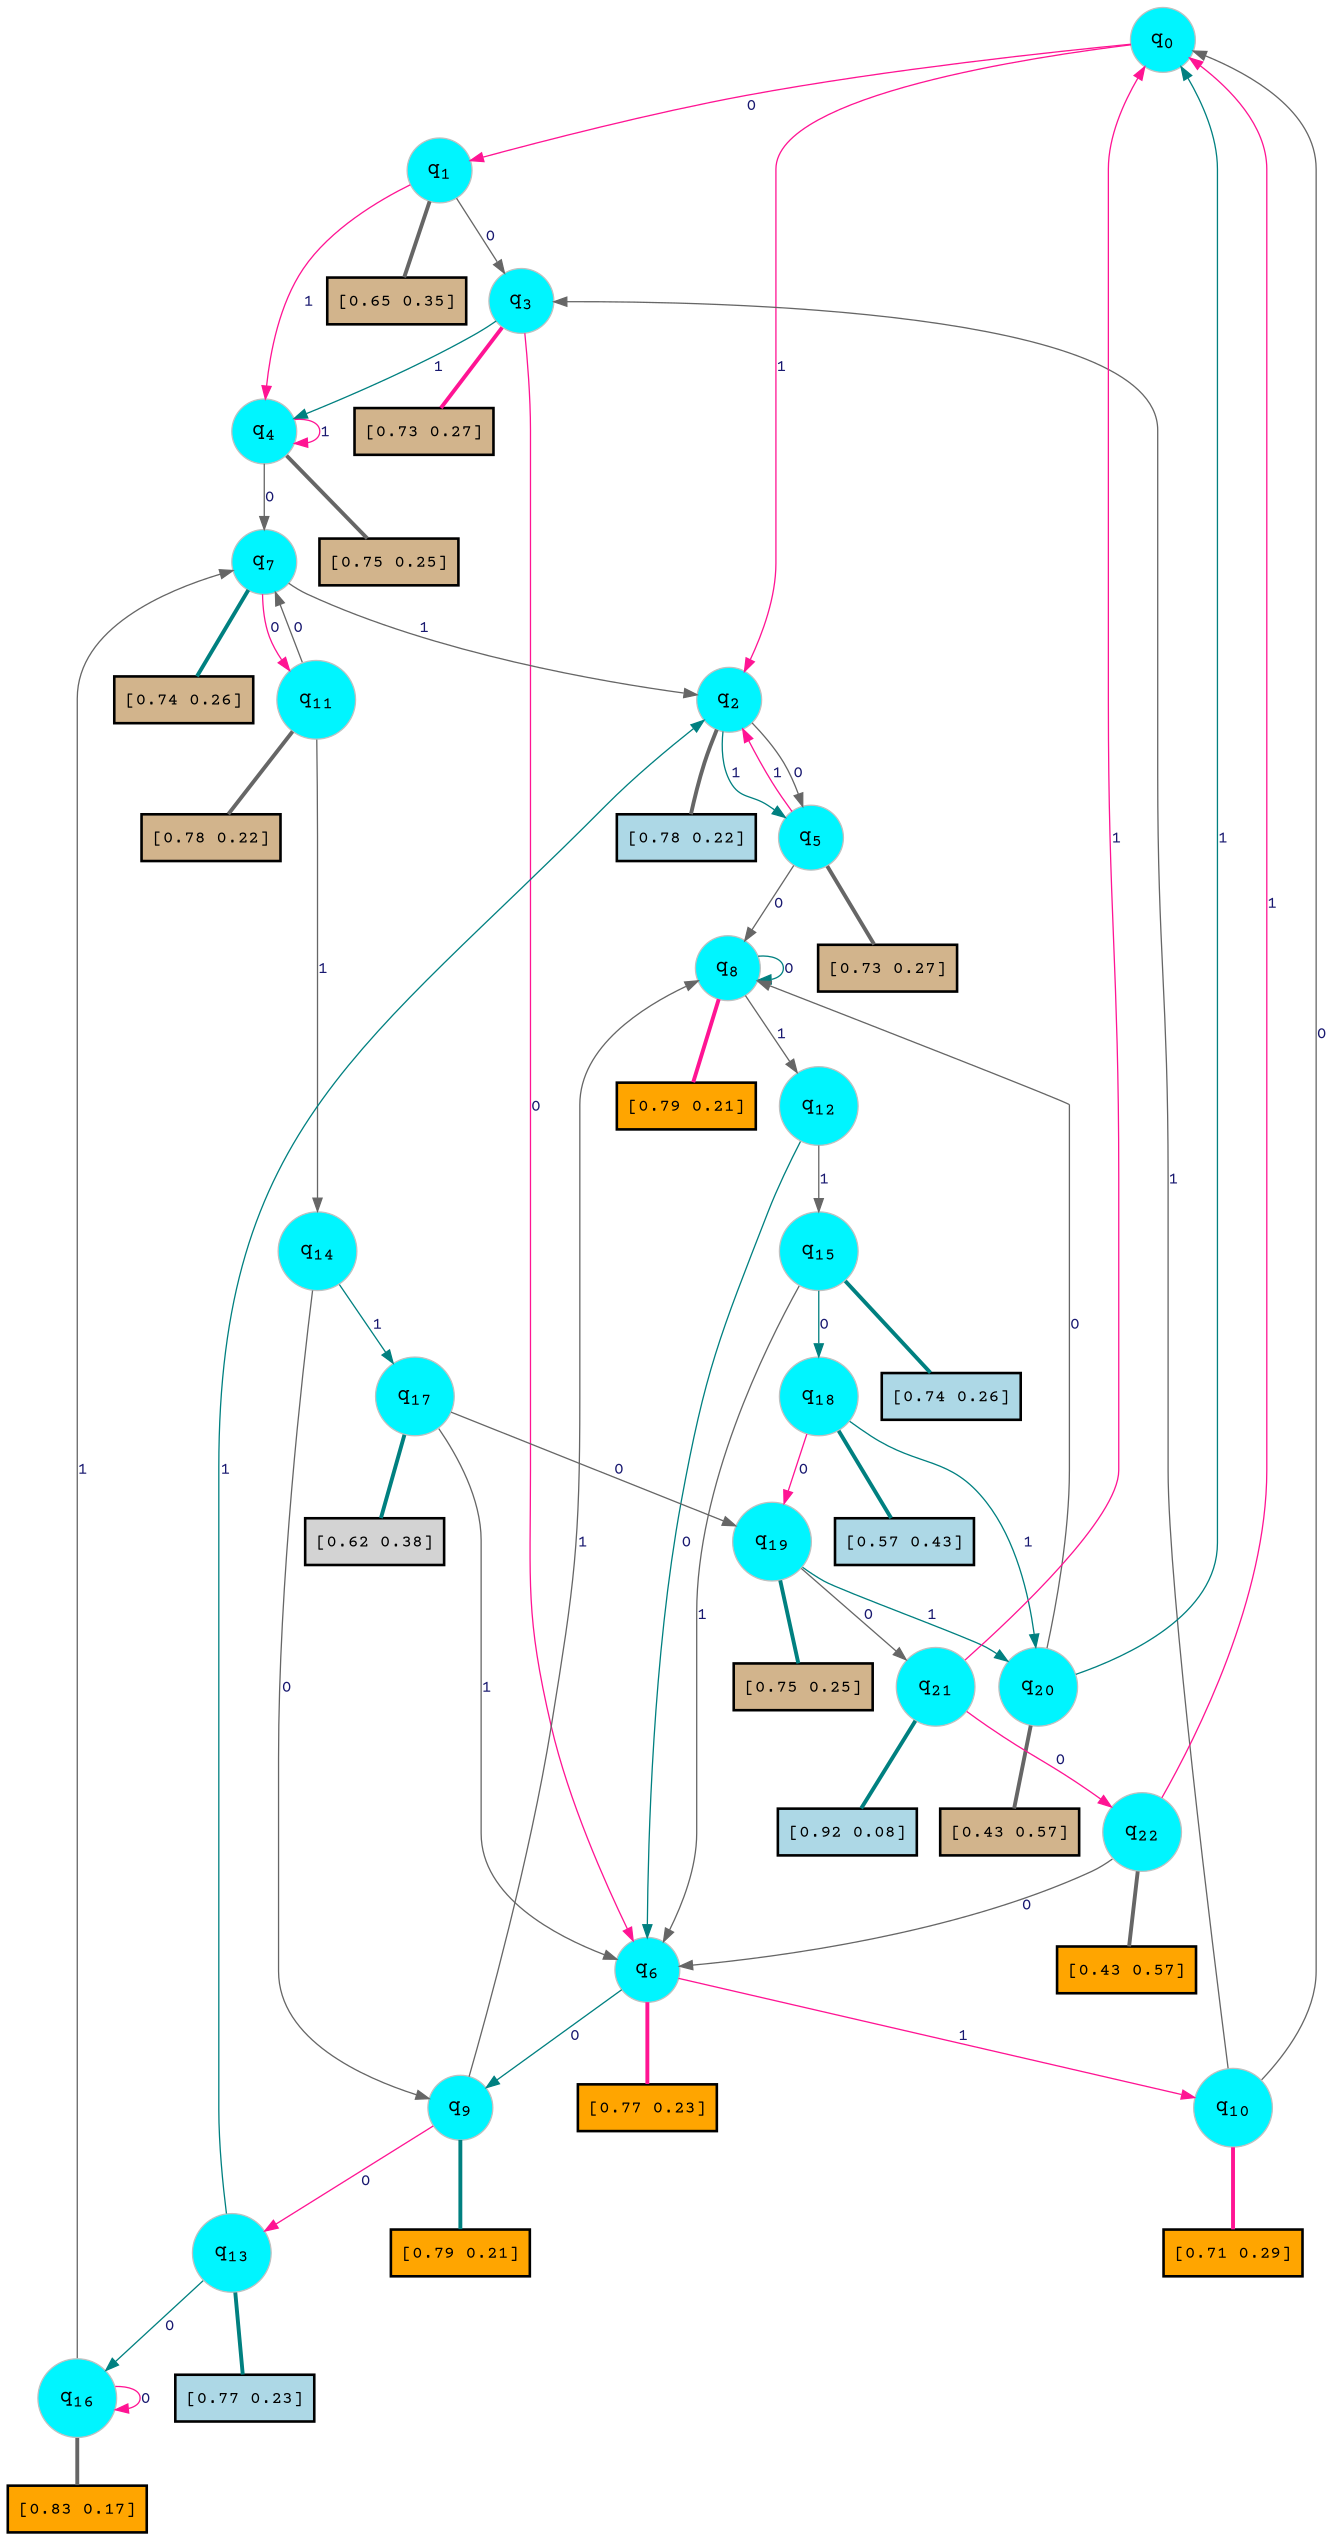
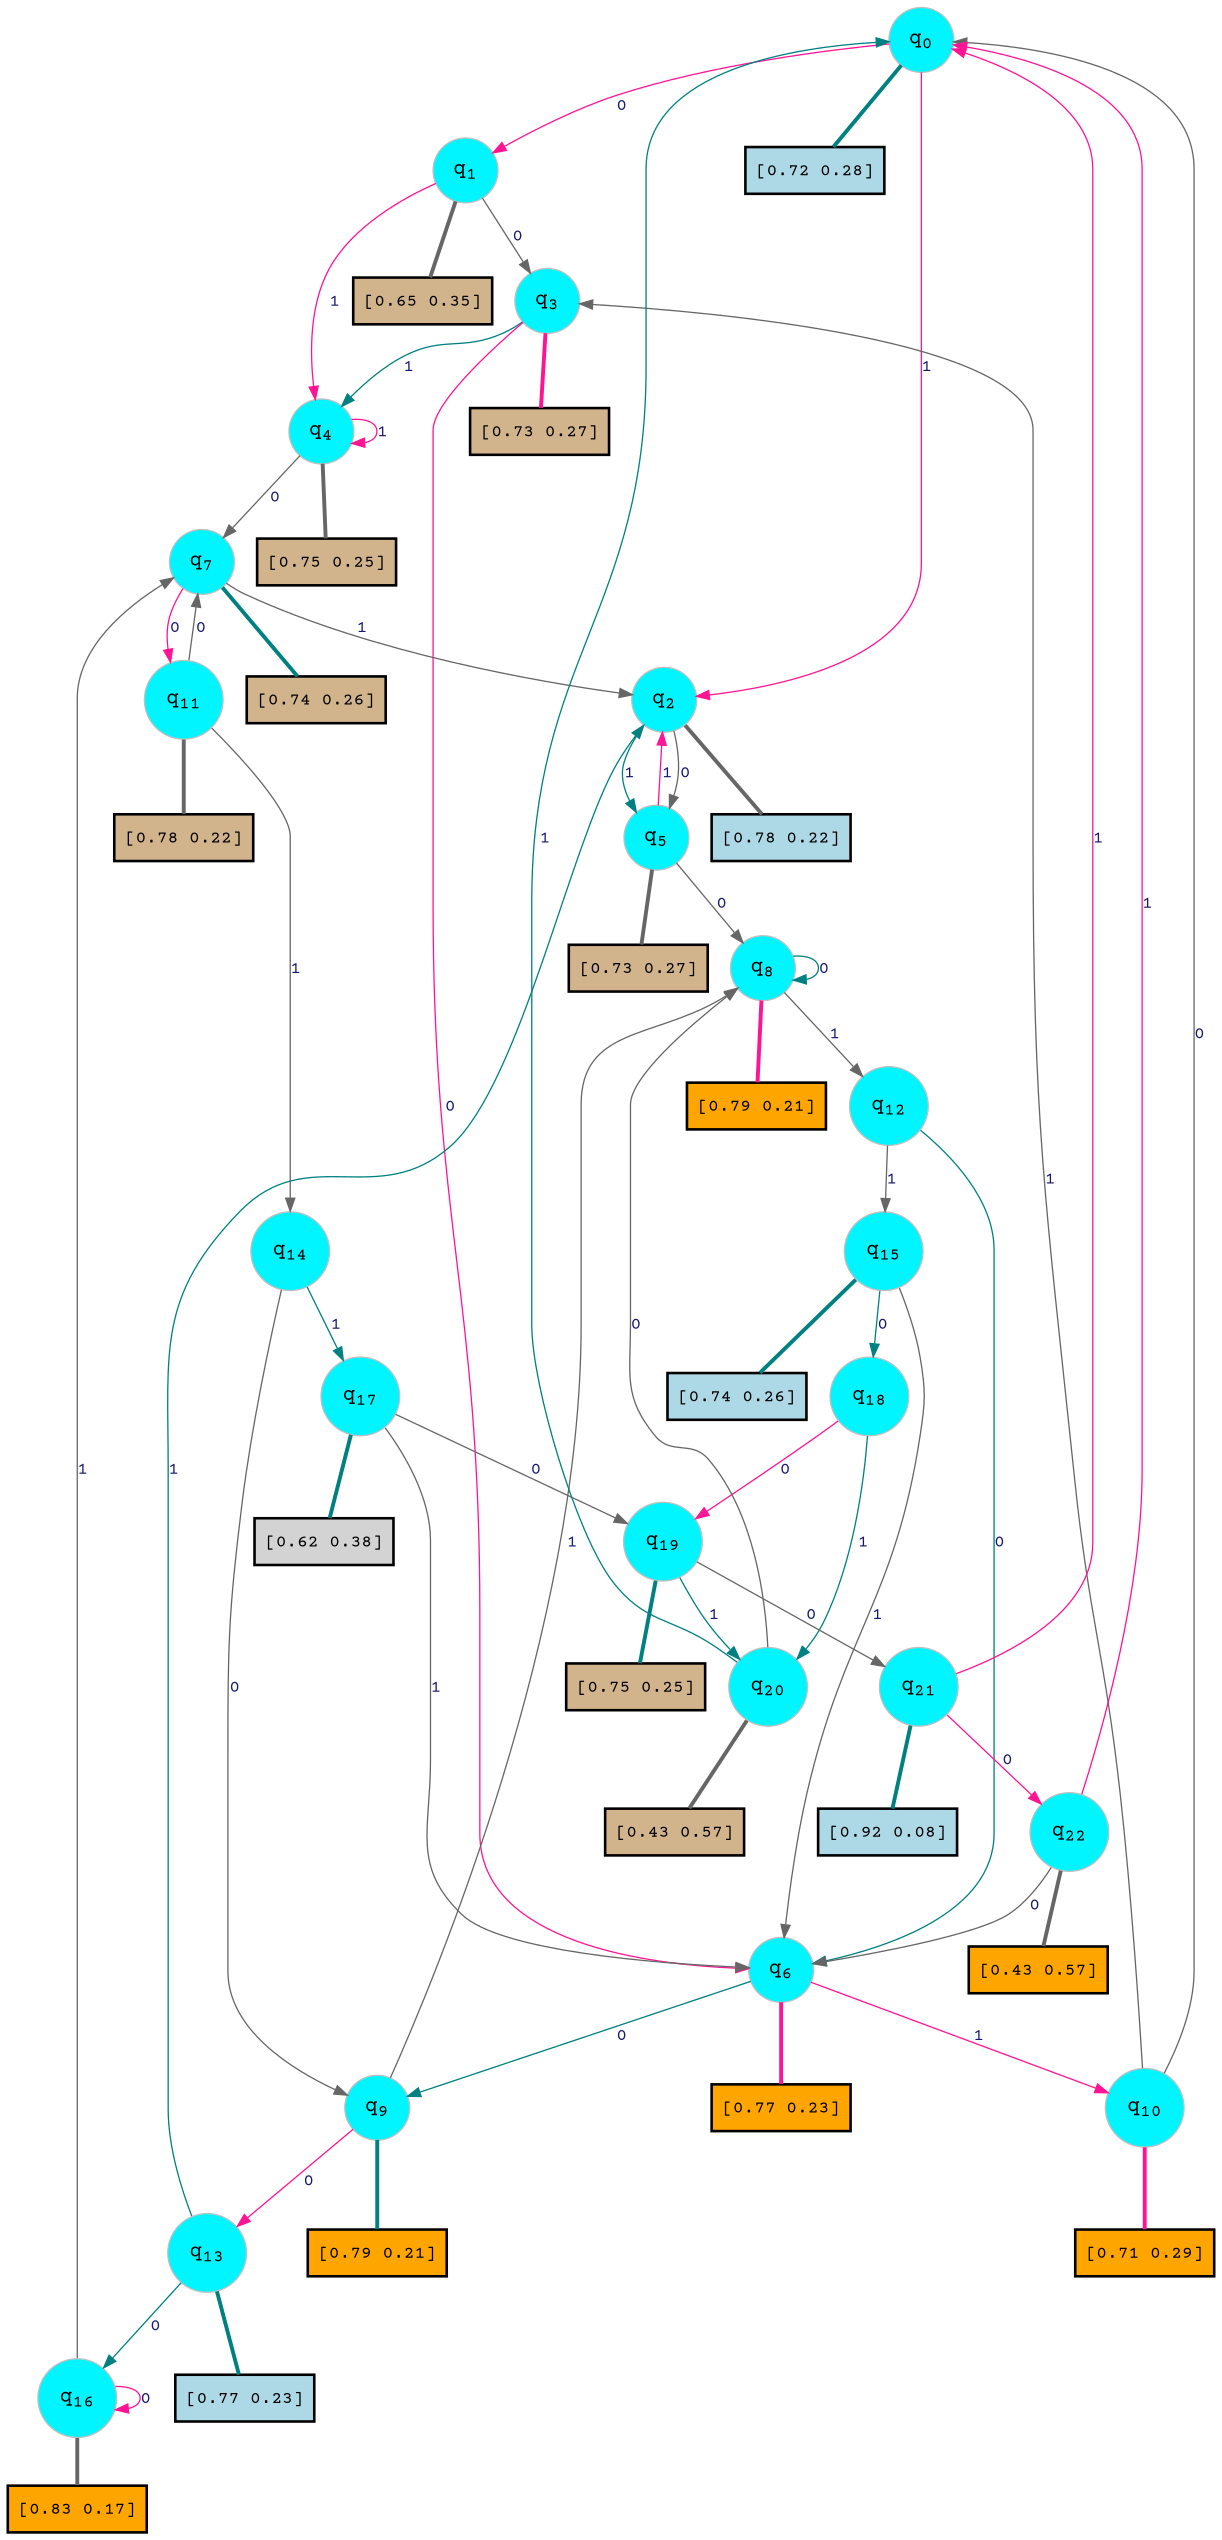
node "[0.72 0.28]": added
node "[0.57 0.43]": removed
